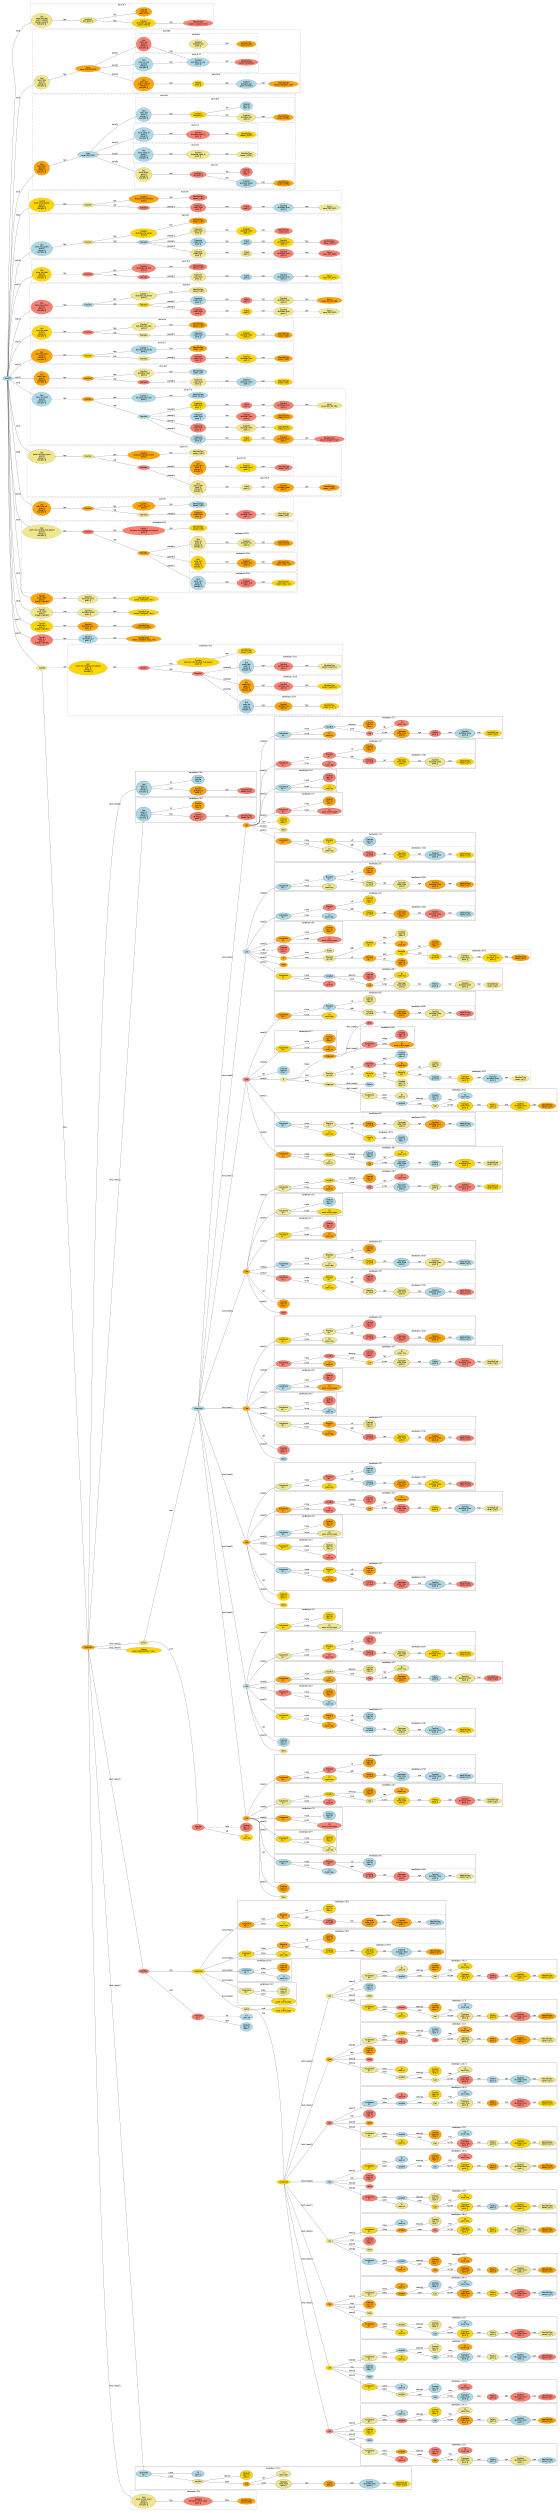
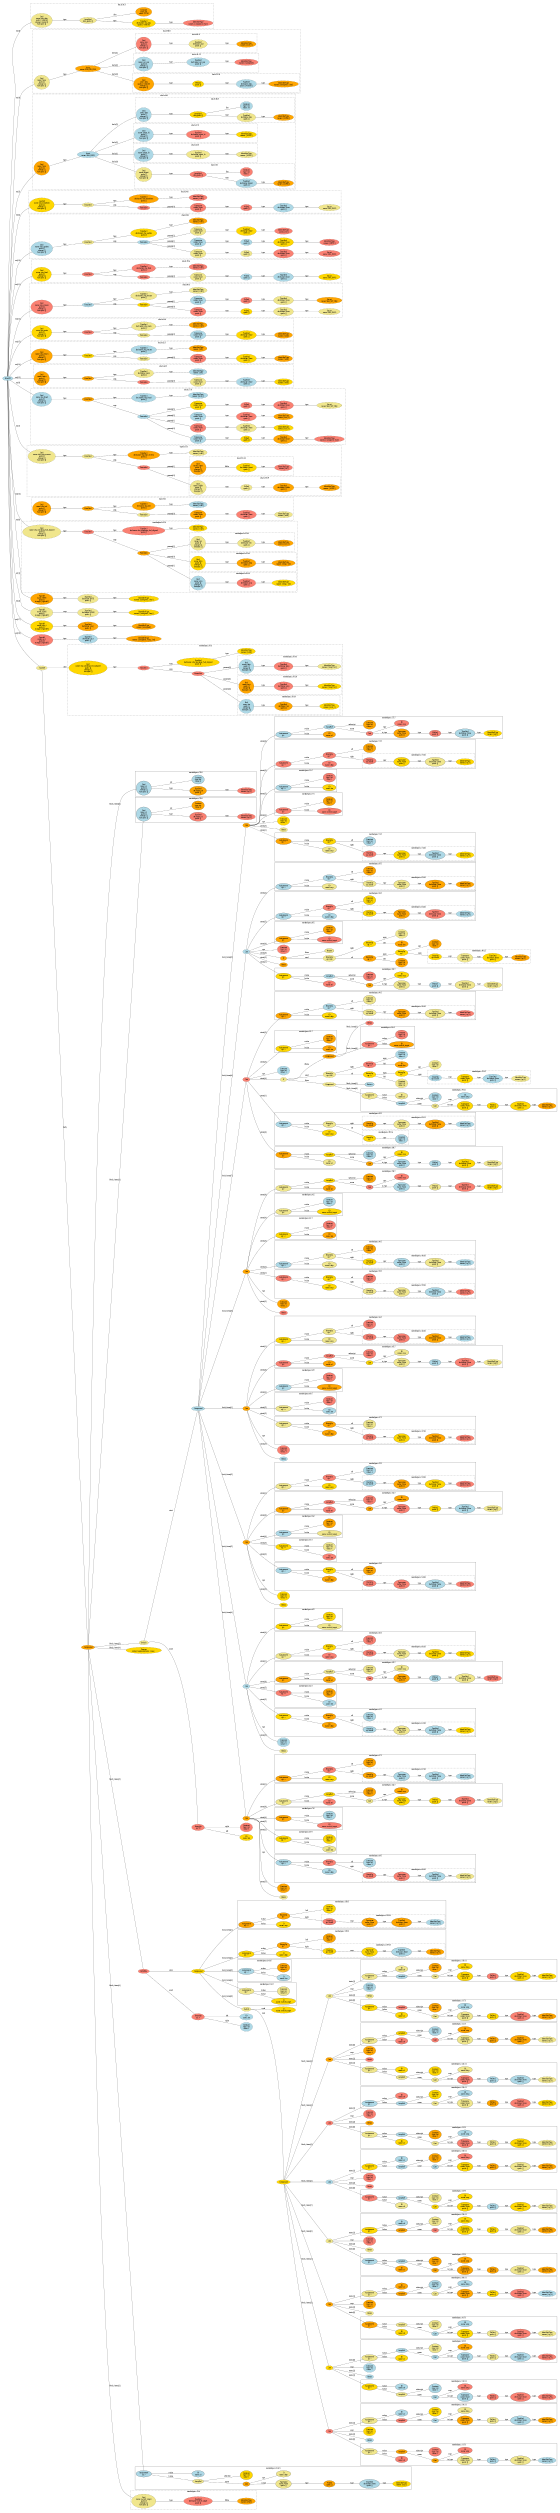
edge "Decl name: size quals: [] storage: [] funcspec: []" -- "TypeDecl declname: cur_pos quals: []": now "Decl name: size quals: [] storage: [] funcspec: []" -- "TypeDecl declname: size quals: []"
edge "FileAST" -- "Decl name: sha_init quals: [] storage: [] funcspec: []": removed, label "ext[8]"
node "TypeDecl switch: sha_init quals: []": label "TypeDecl switch: sha_init quals: []" -> "TypeDecl declname: sha_init quals: []"
